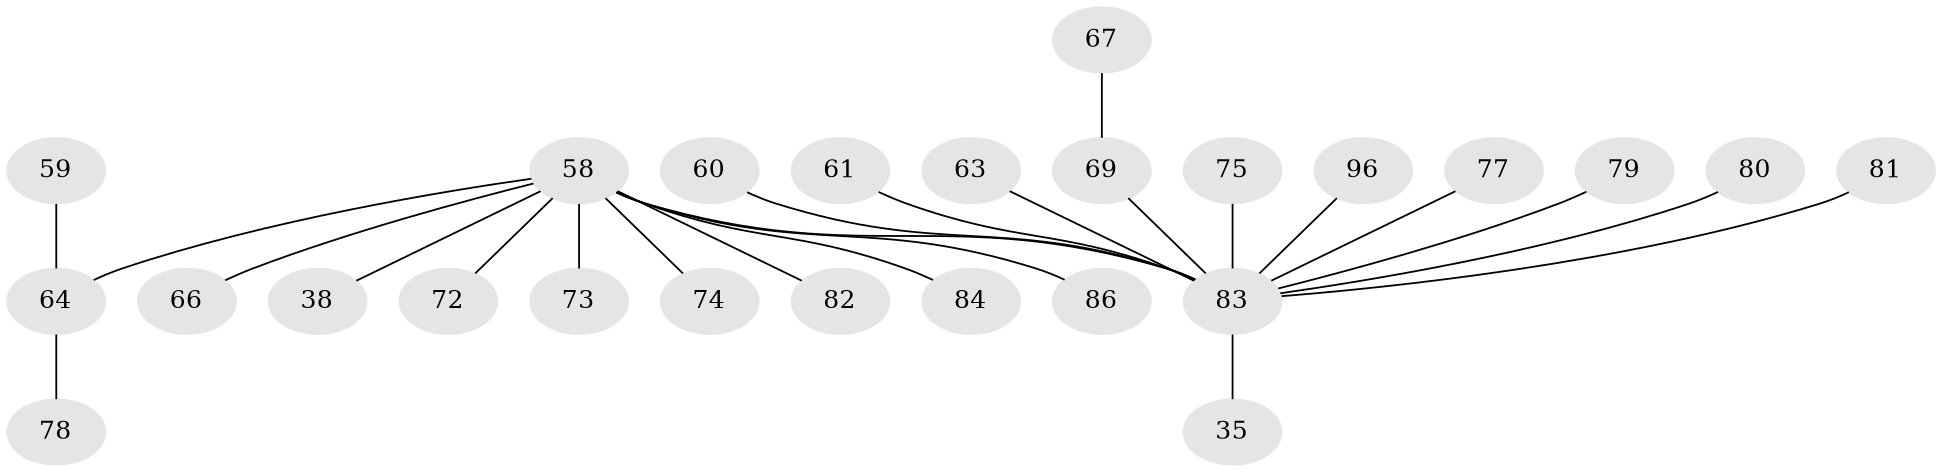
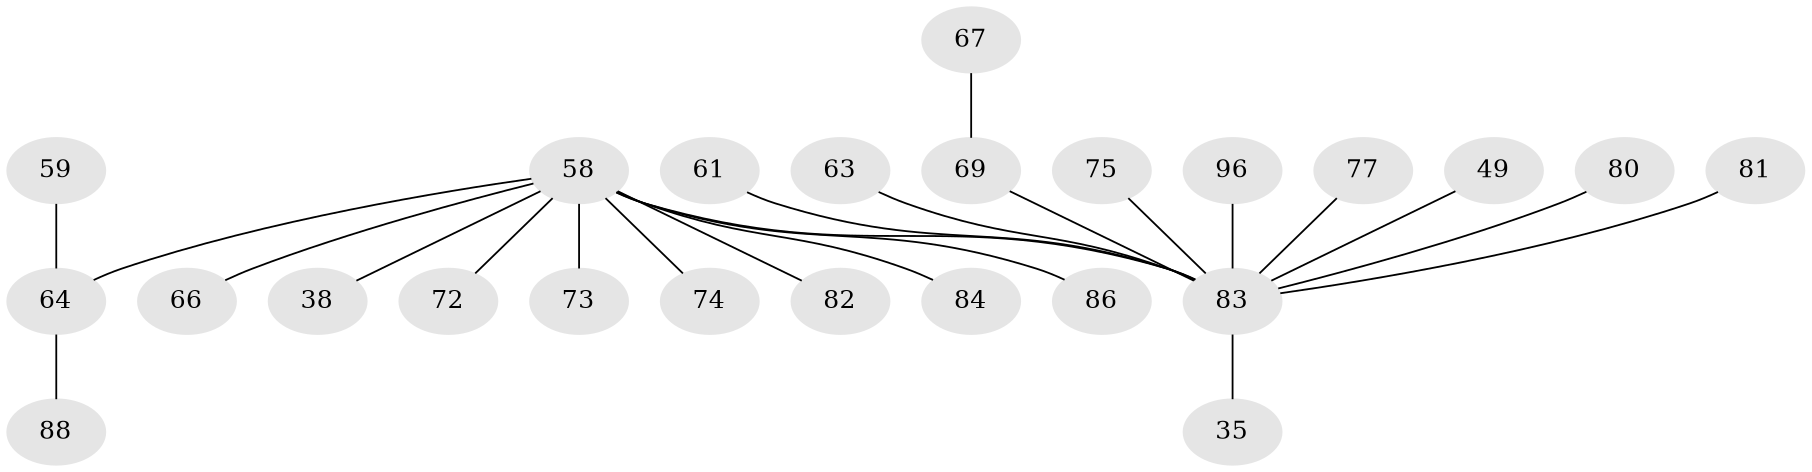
node "60": removed
node "79": label "79" -> "49"
node "78": label "78" -> "88"
